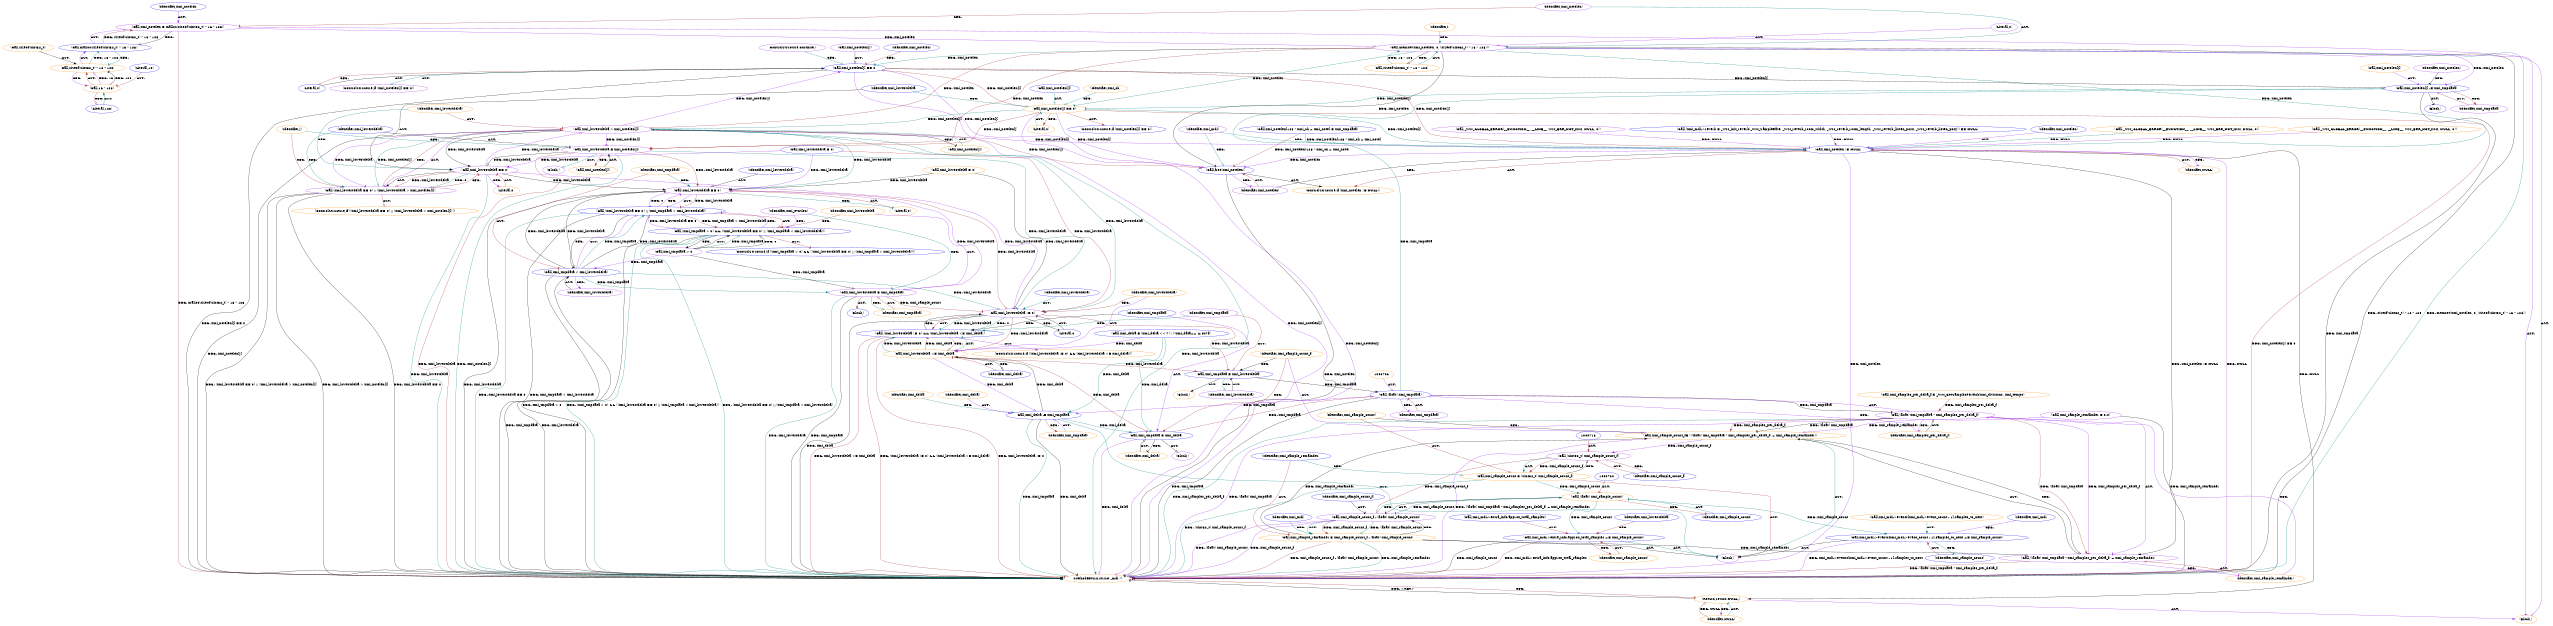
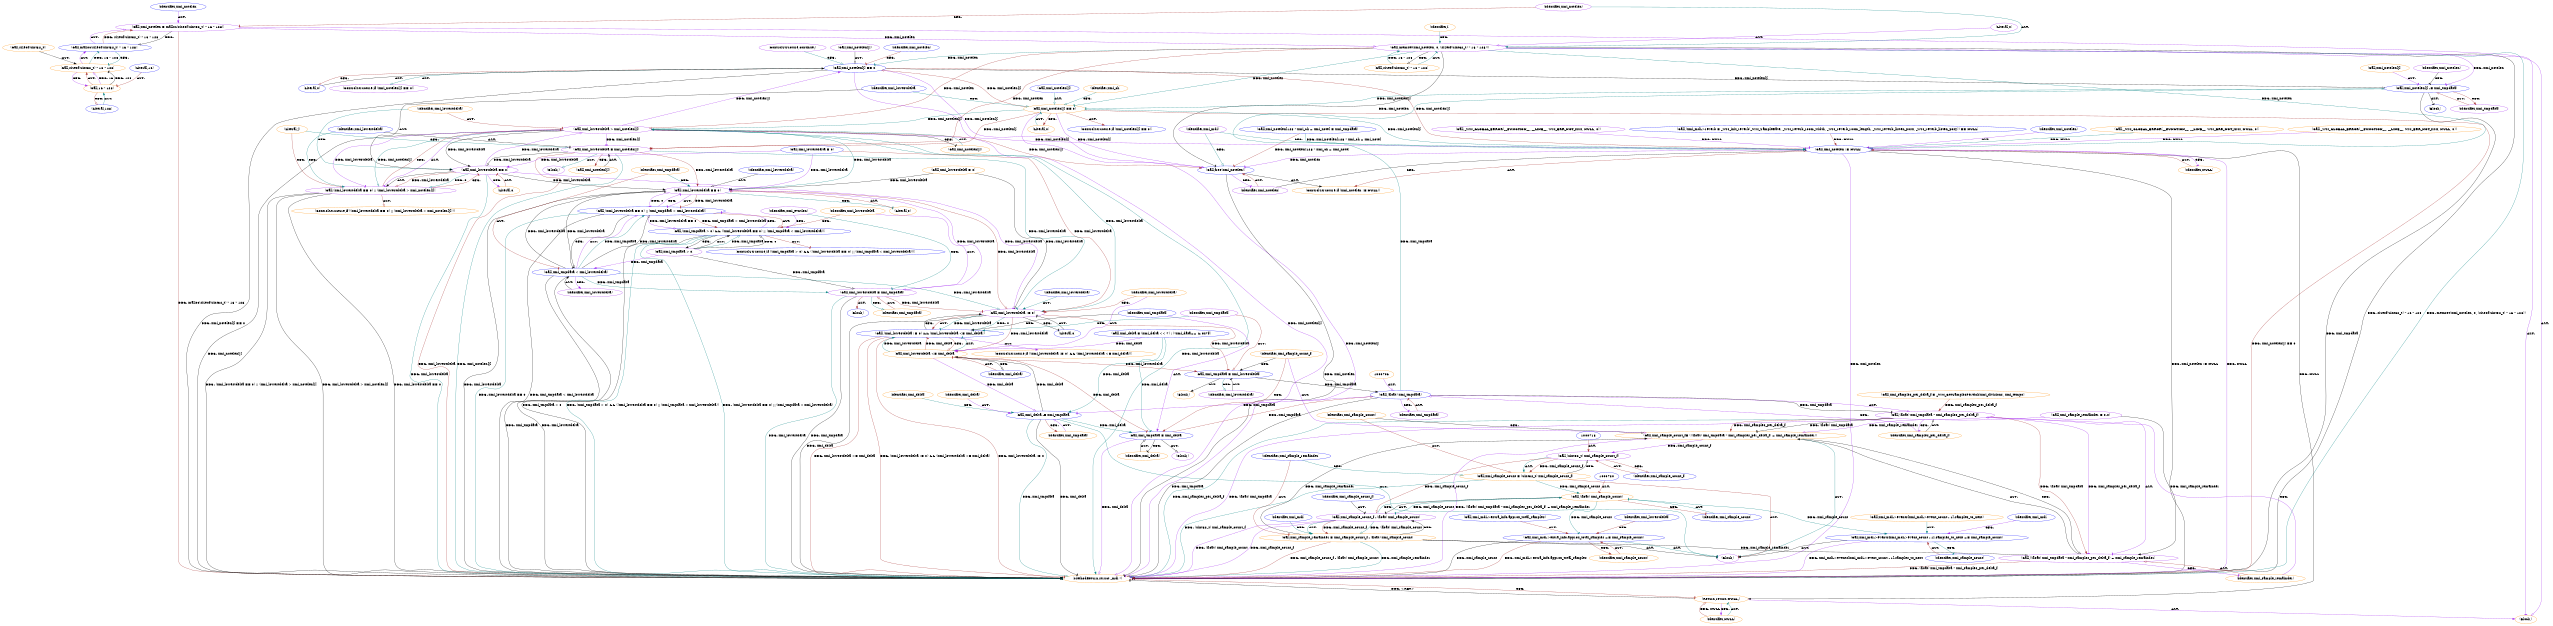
node "(Identifier,j)": label "(Identifier,j)" -> "(Literal,j)"
edge "(Call,xmi_lowestdelta = xmi_tmpdata)" -> "(Call,xmi_lowestdelta != 0)": label "DDG: xmi_sample_count" -> "DDG: xmi_lowestdelta"
